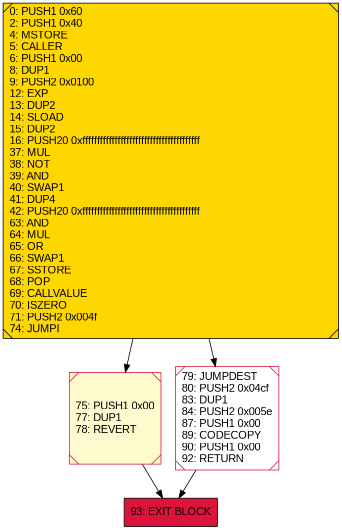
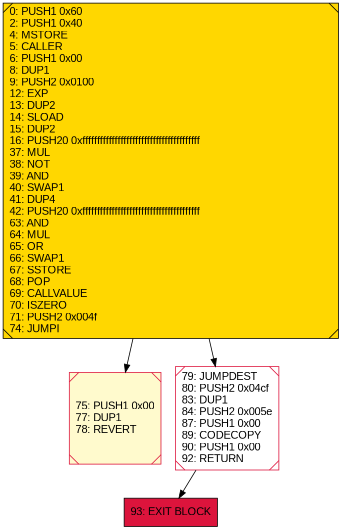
edge "75: PUSH1 0x00 77: DUP1 78: REVERT" -> "93: EXIT BLOCK": removed
